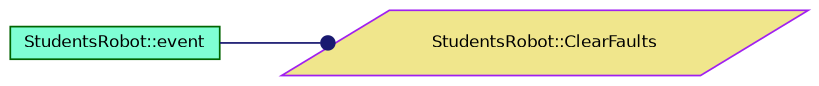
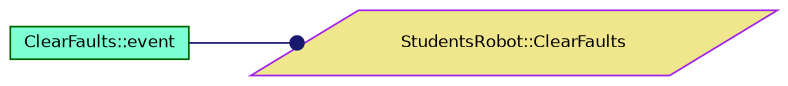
node "StudentsRobot::event": label "StudentsRobot::event" -> "ClearFaults::event"
